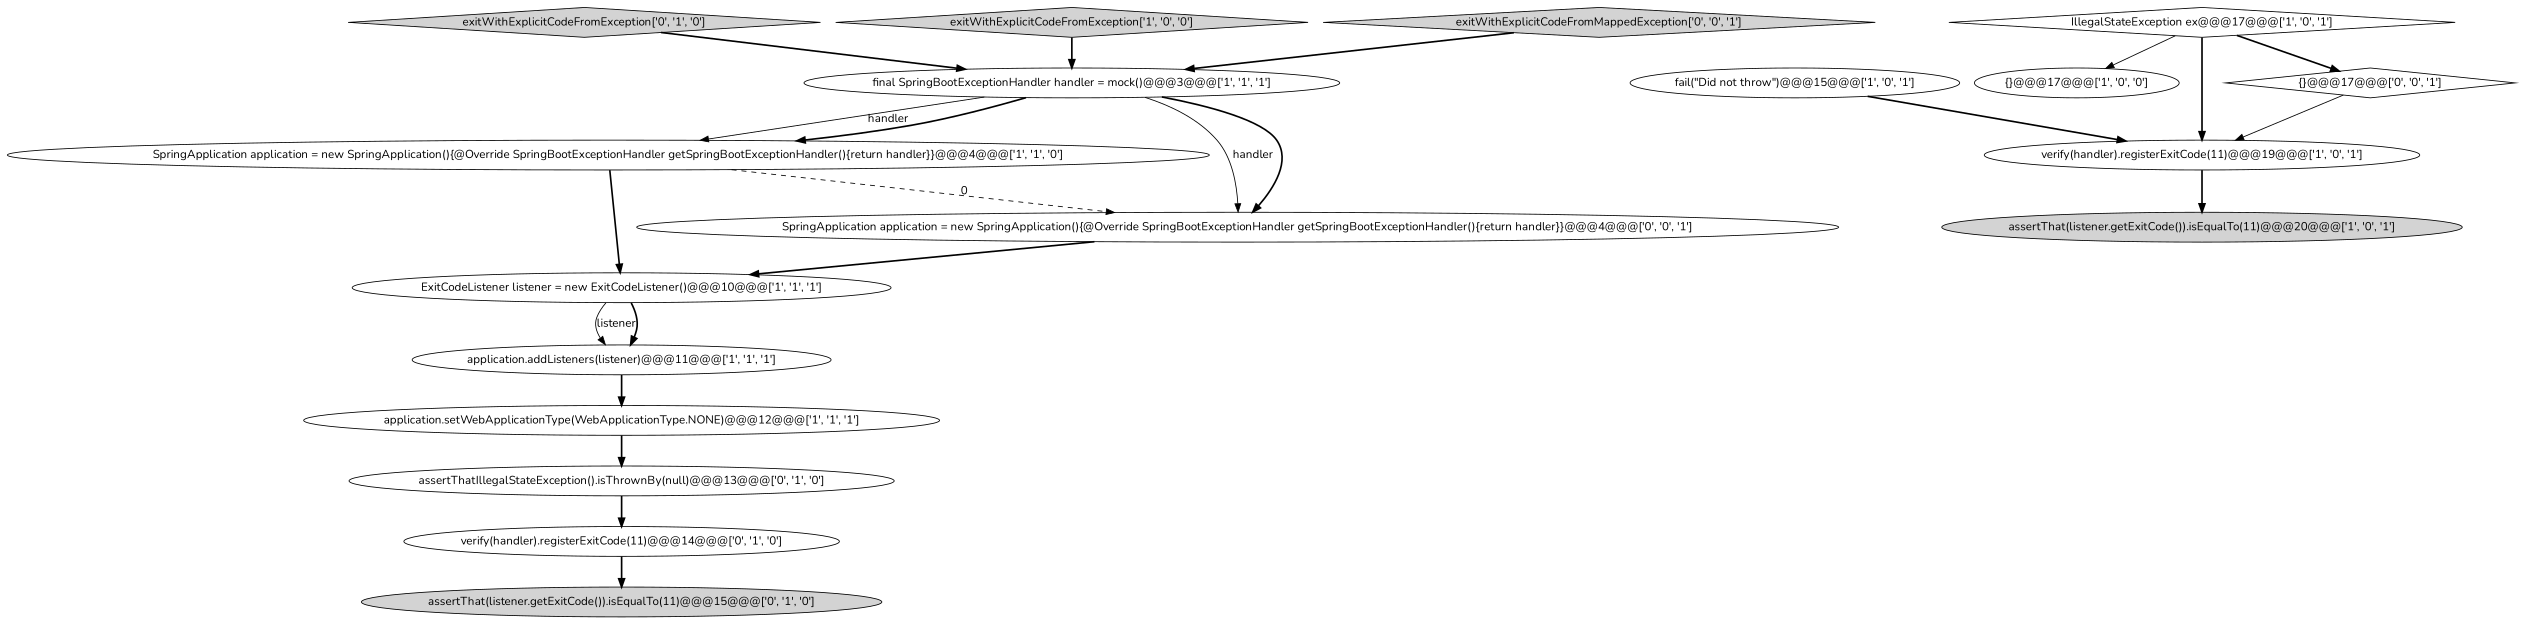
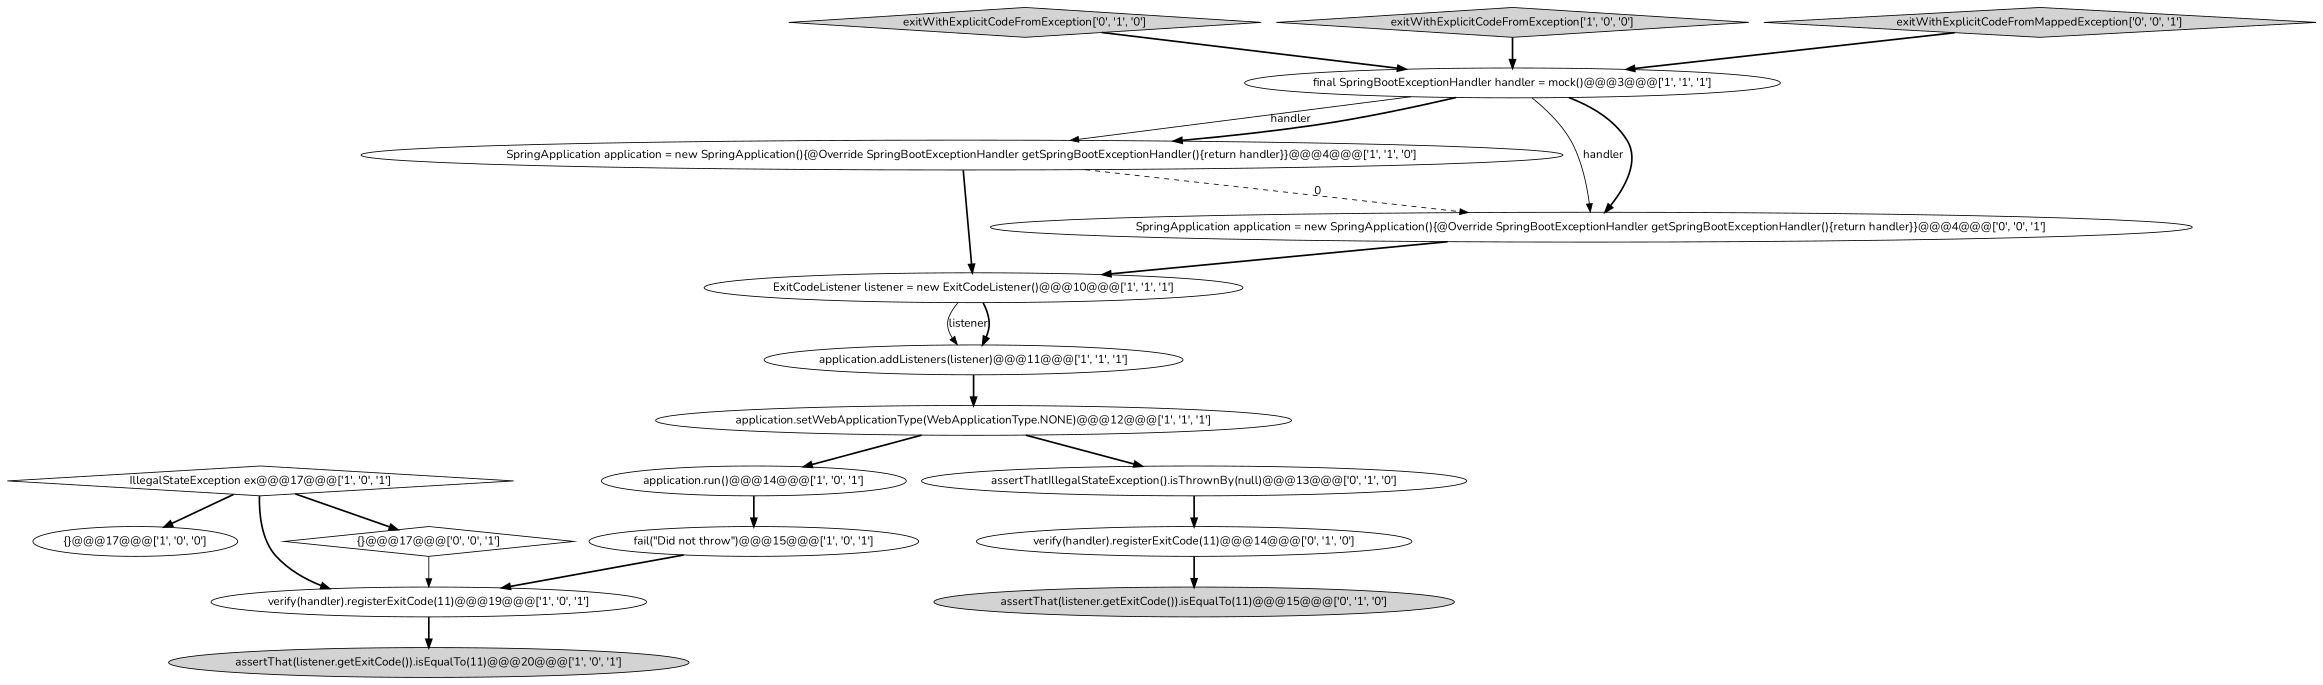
edge "IllegalStateException ex@@@17@@@['1', '0', '1']" -> "{}@@@17@@@['1', '0', '0']": style solid -> bold
node "application.run()@@@14@@@['1', '0', '1']": added
